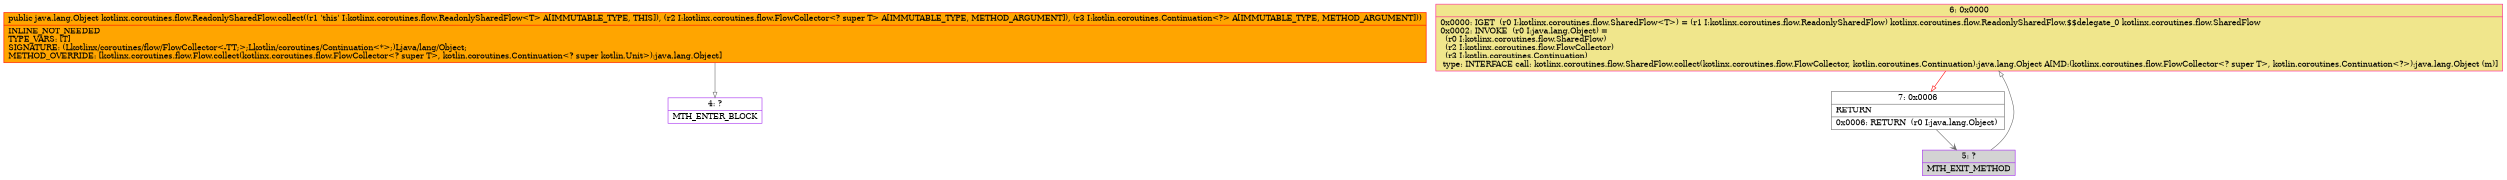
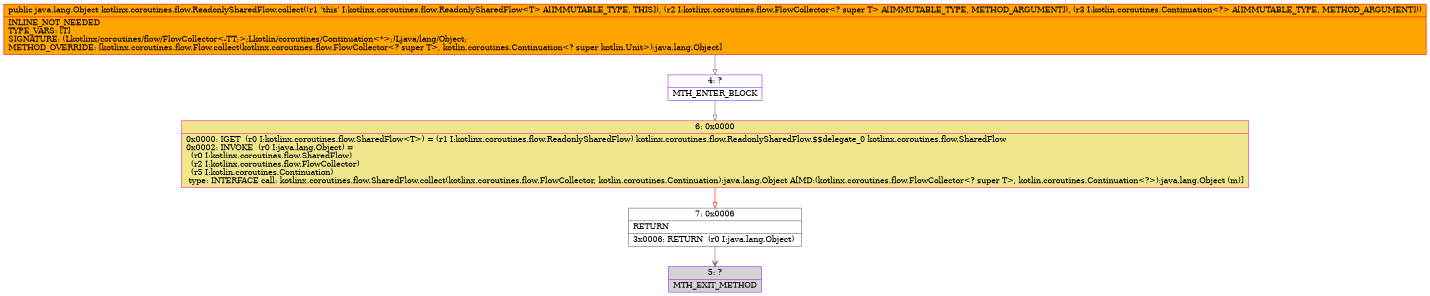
node "6: 0x0000": text "(r3 I:kotlin.coroutines.Continuation)" -> "(r5 I:kotlin.coroutines.Continuation)"
edge "5: ?" -> "6: 0x0000": now "4: ?" -> "6: 0x0000"
node "7: 0x0006": text "0x0006: RETURN  (r0 I:java.lang.Object)" -> "3x0006: RETURN  (r0 I:java.lang.Object)"
